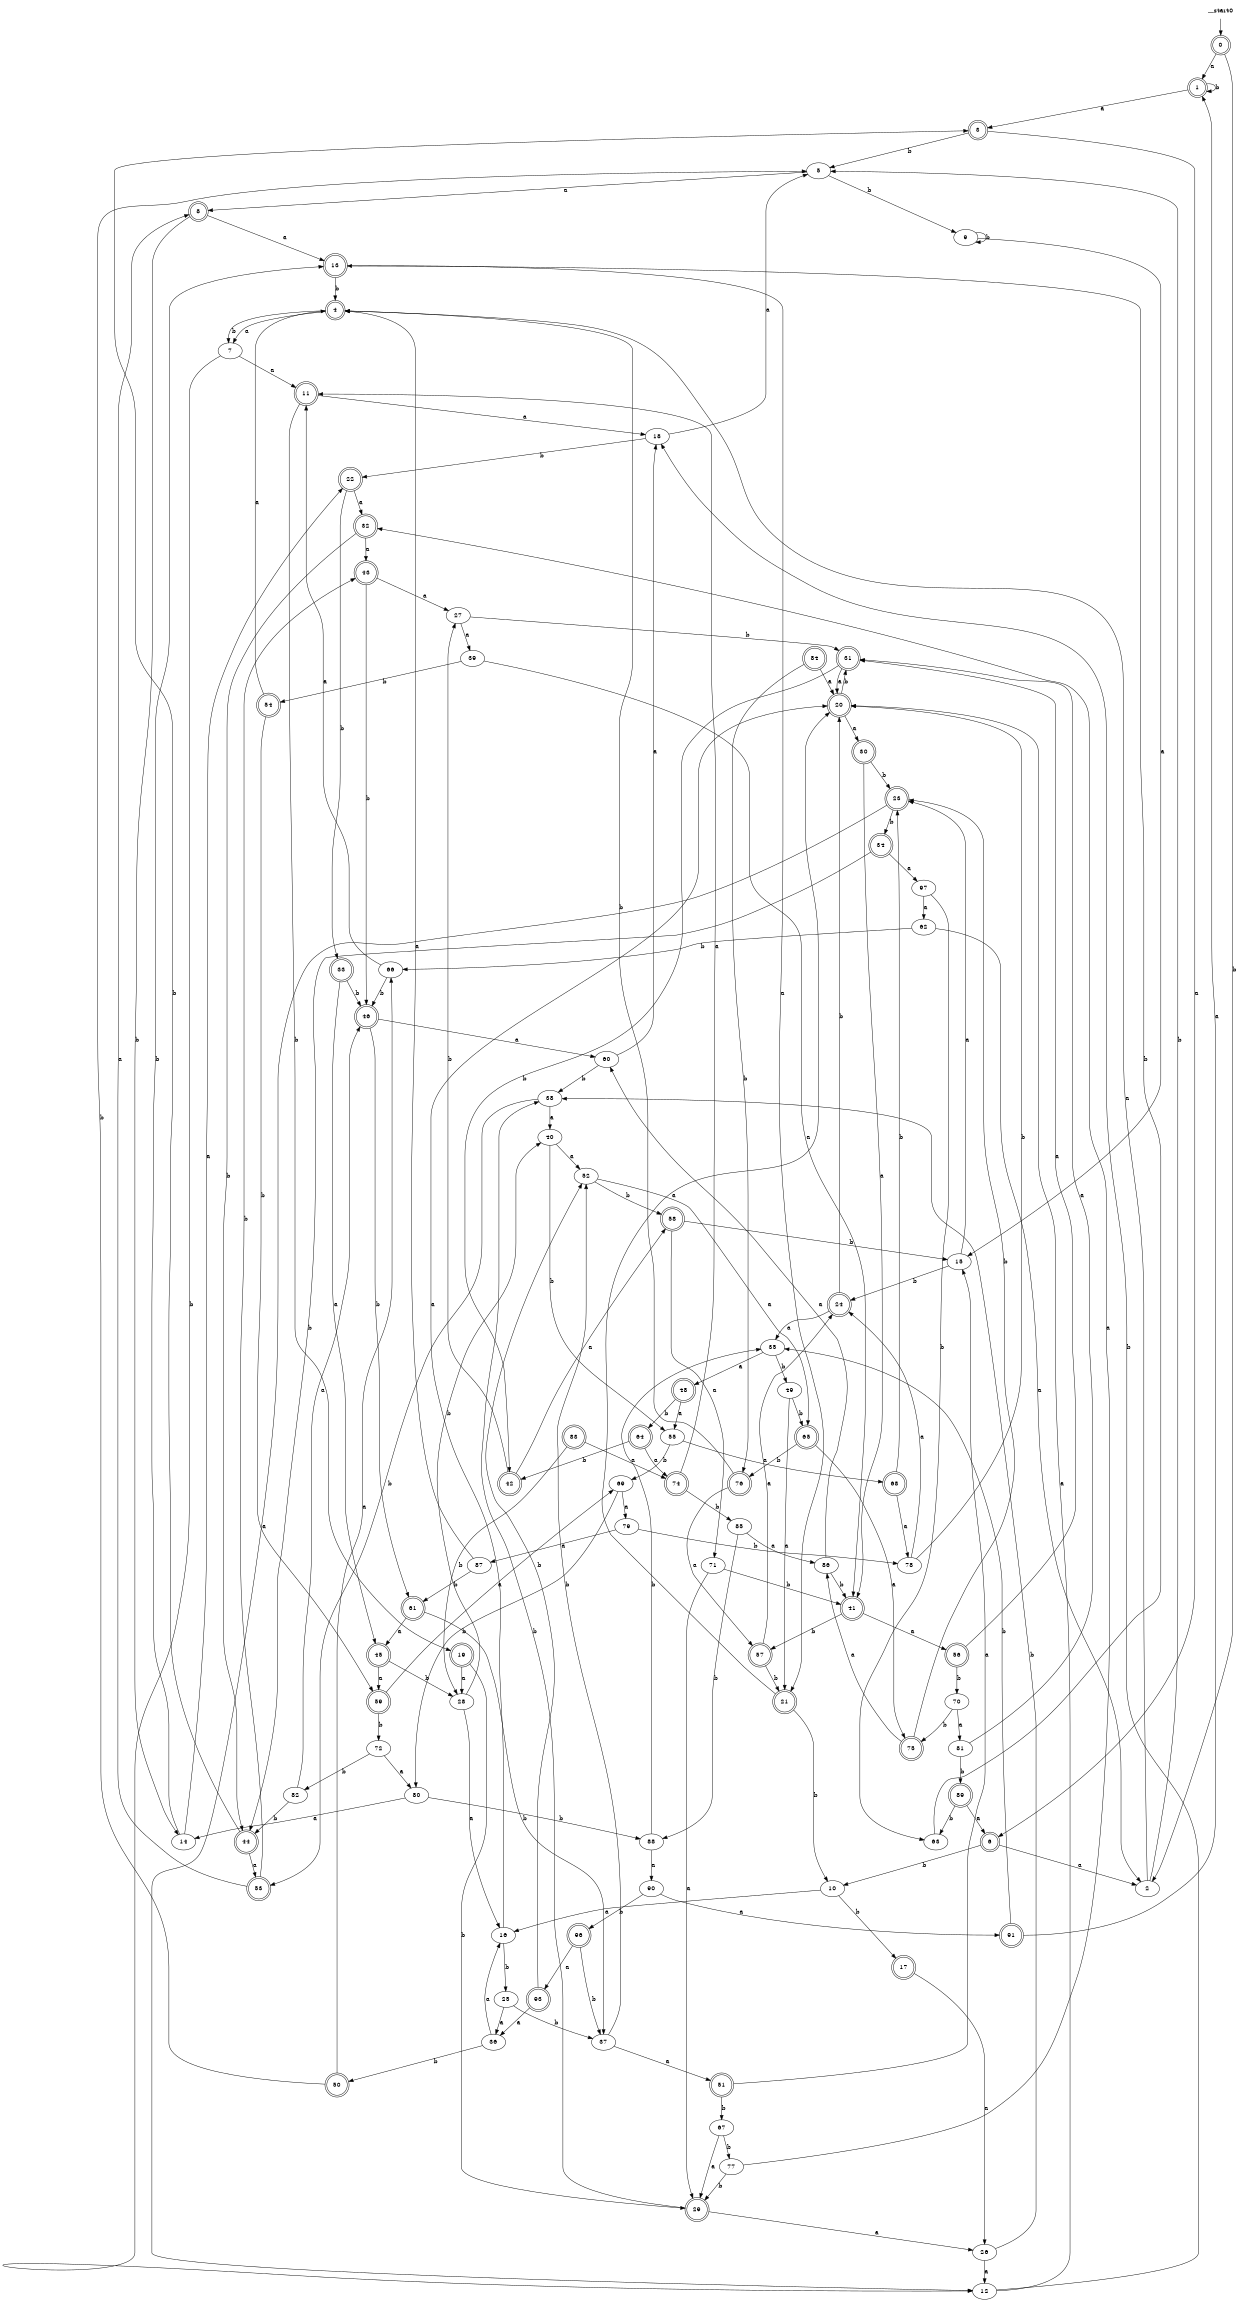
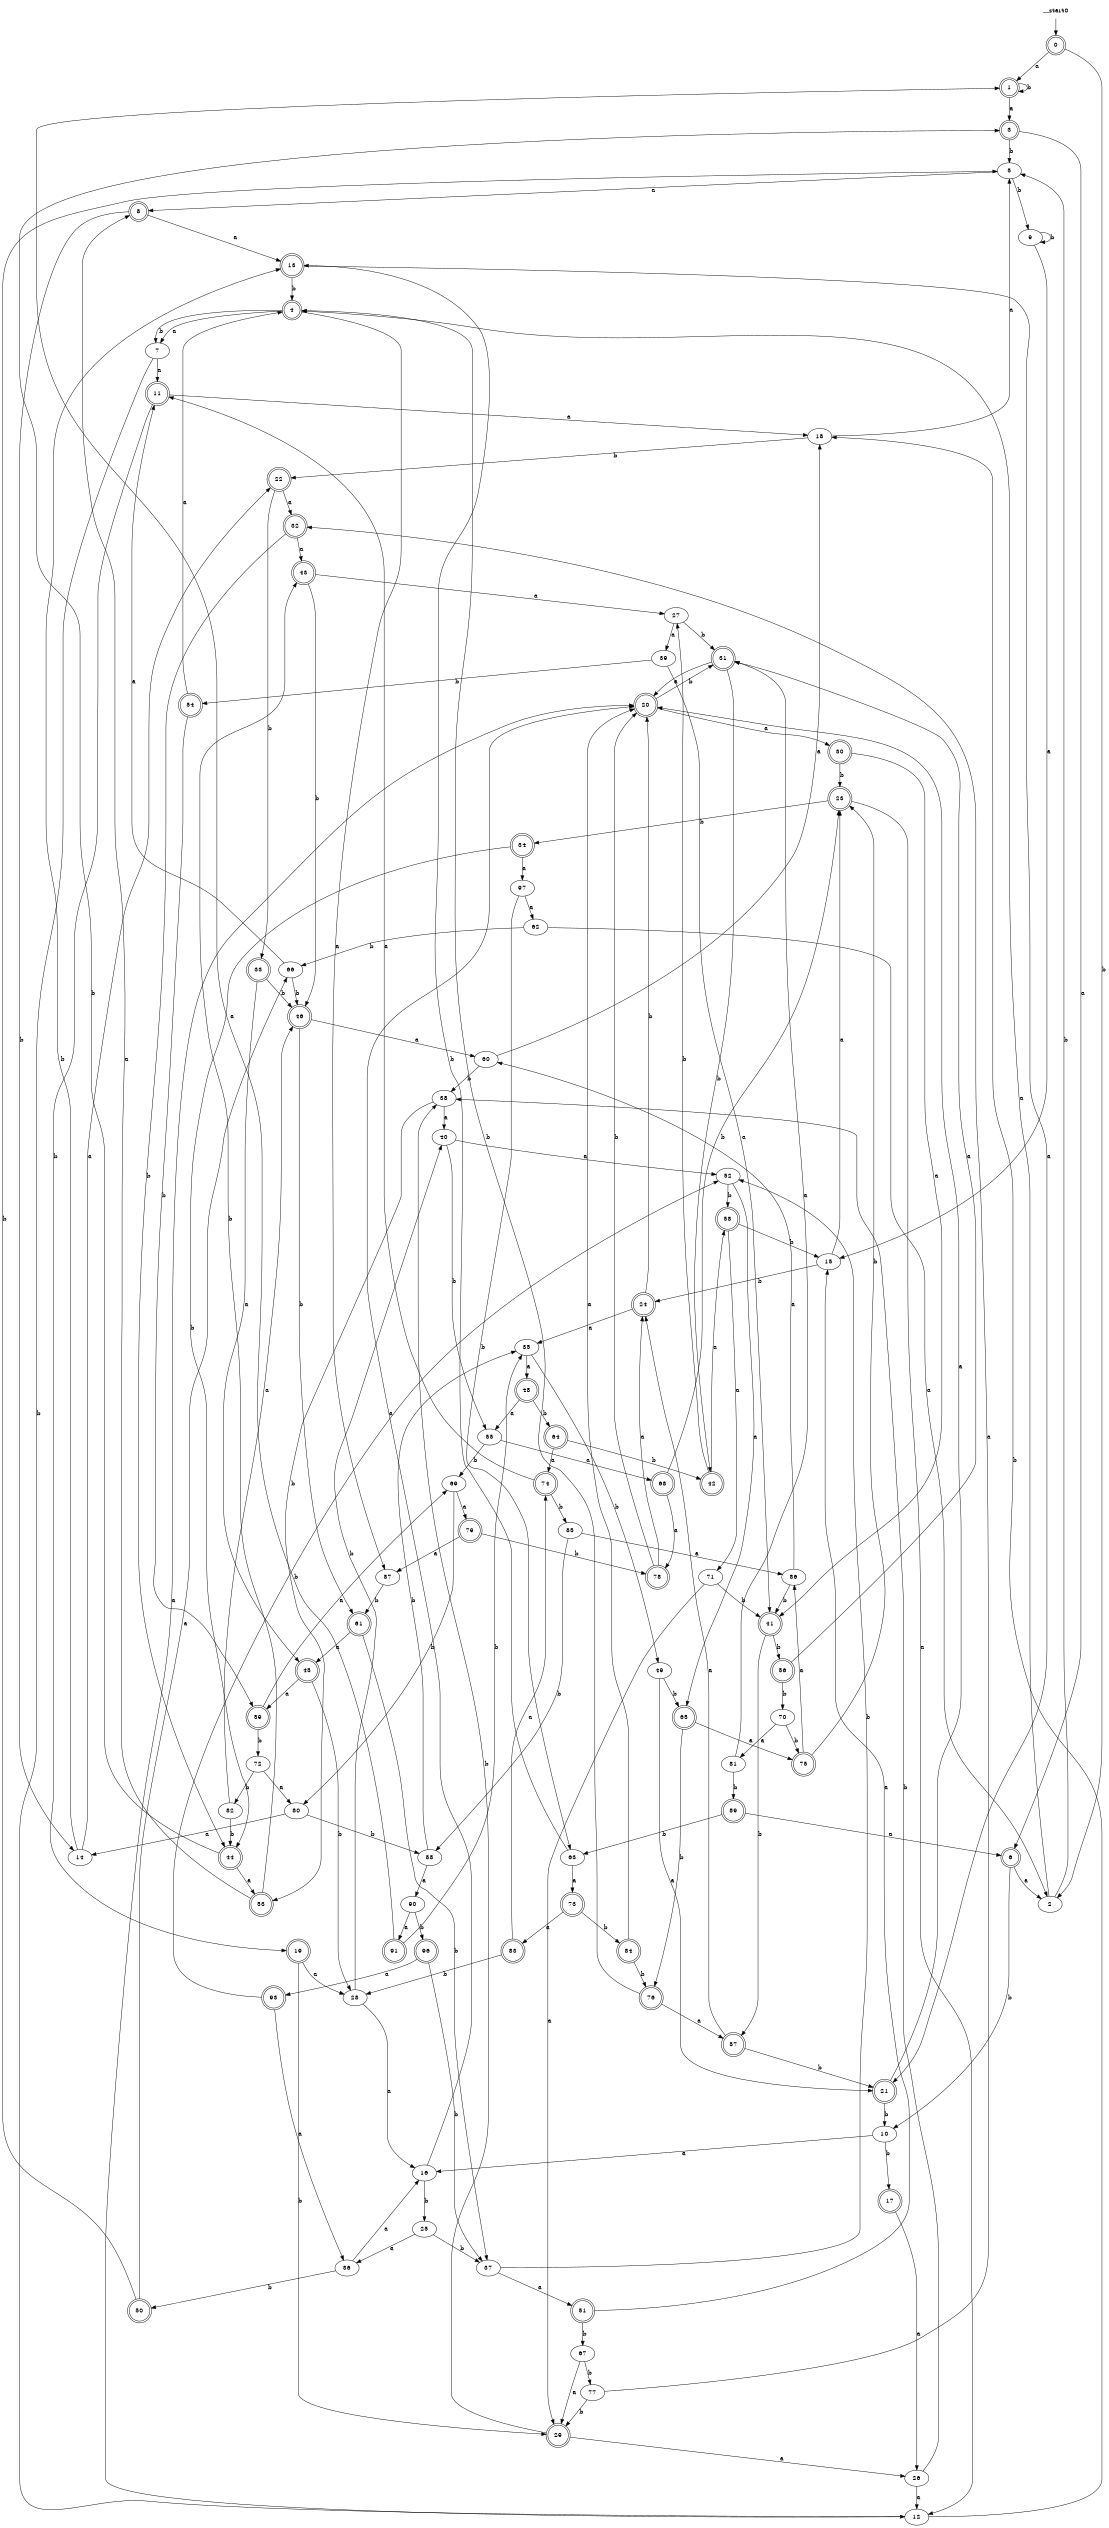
edge "87" -> "4": reversed
node "79": shape ellipse -> doublecircle
node "78": shape ellipse -> doublecircle
edge "41" -> "56": label "a" -> "b"
node "73": added
